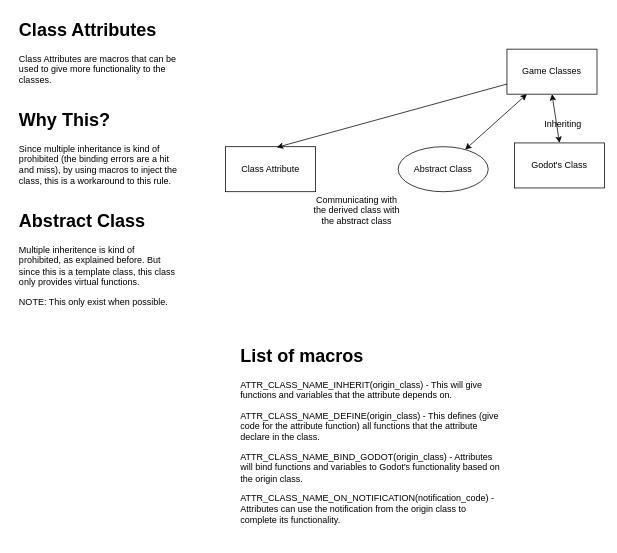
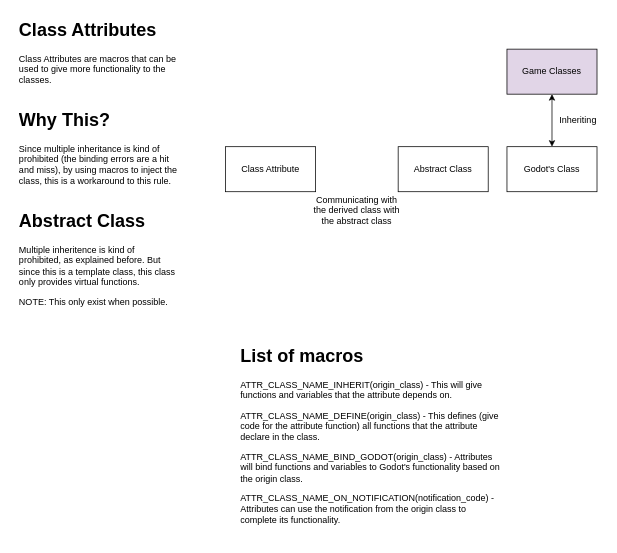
node "Game Classes": fillcolor #ffffff -> #e1d5e7
edge "Game Classes" -> "Class Attribute": removed
edge "Game Classes" -- "Abstract Class": removed
node "Inheriting": moved (563, 124) -> (578, 120)
node "Godot's Class": moved (559, 165) -> (552, 169)
node "Abstract Class": shape ellipse -> rectangle
